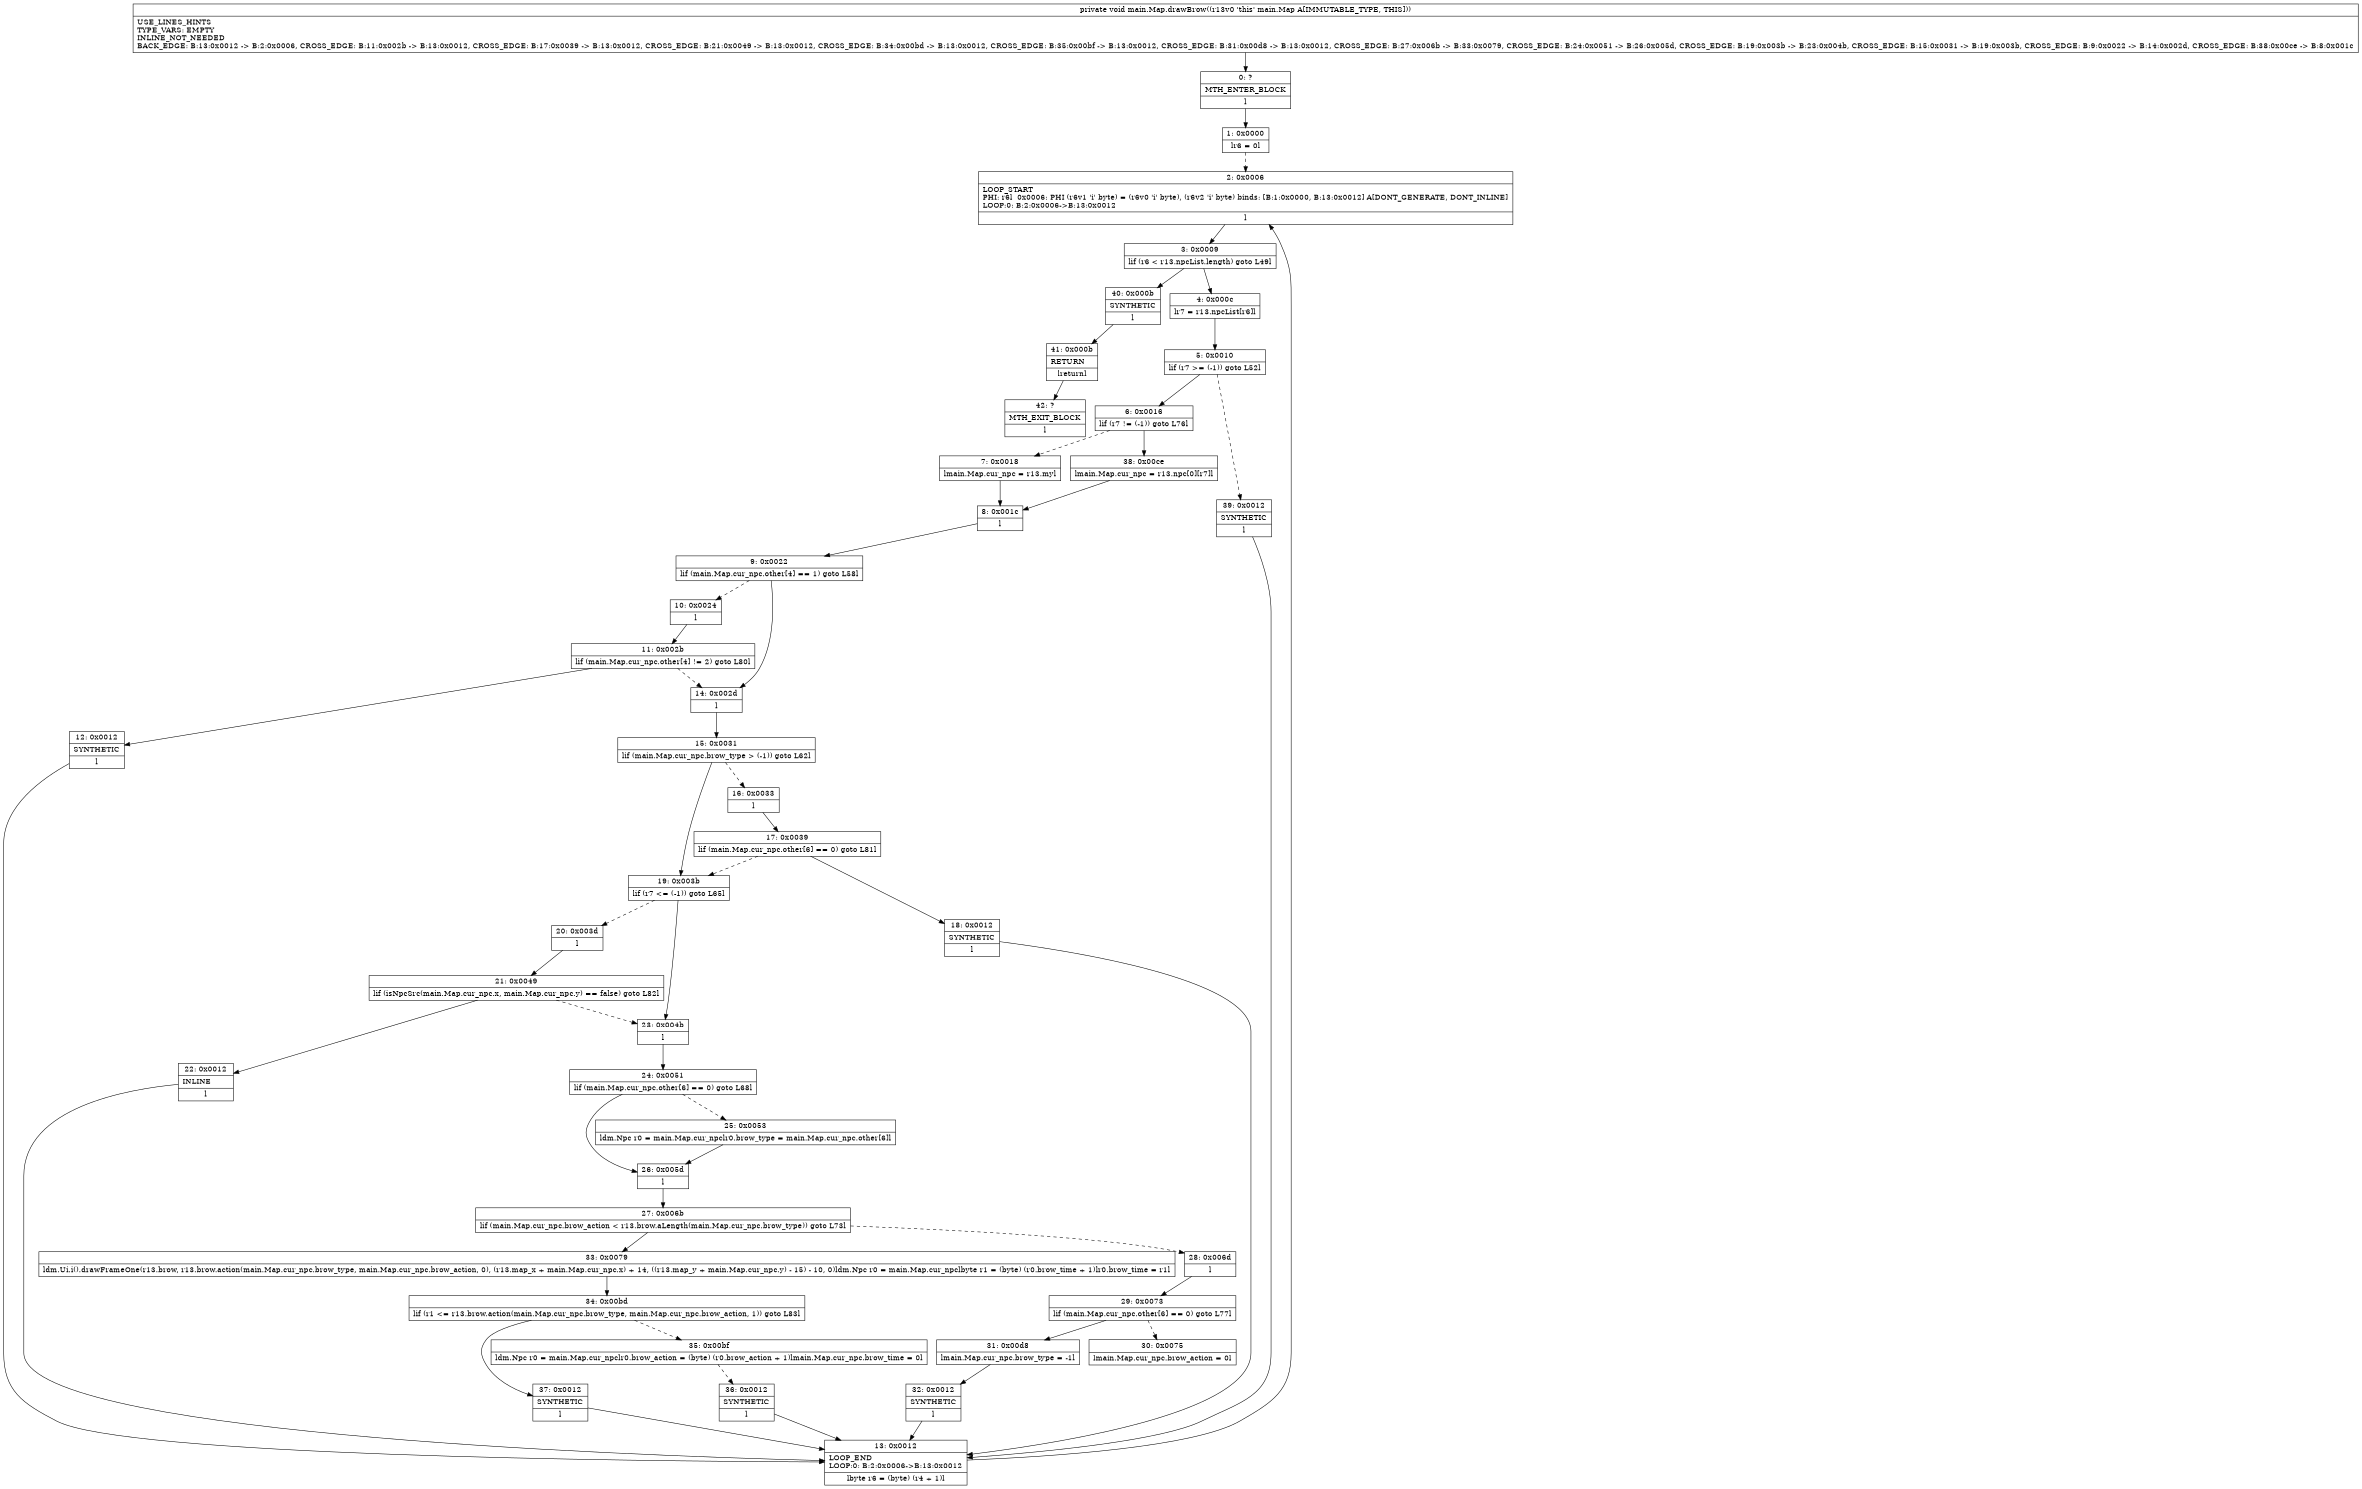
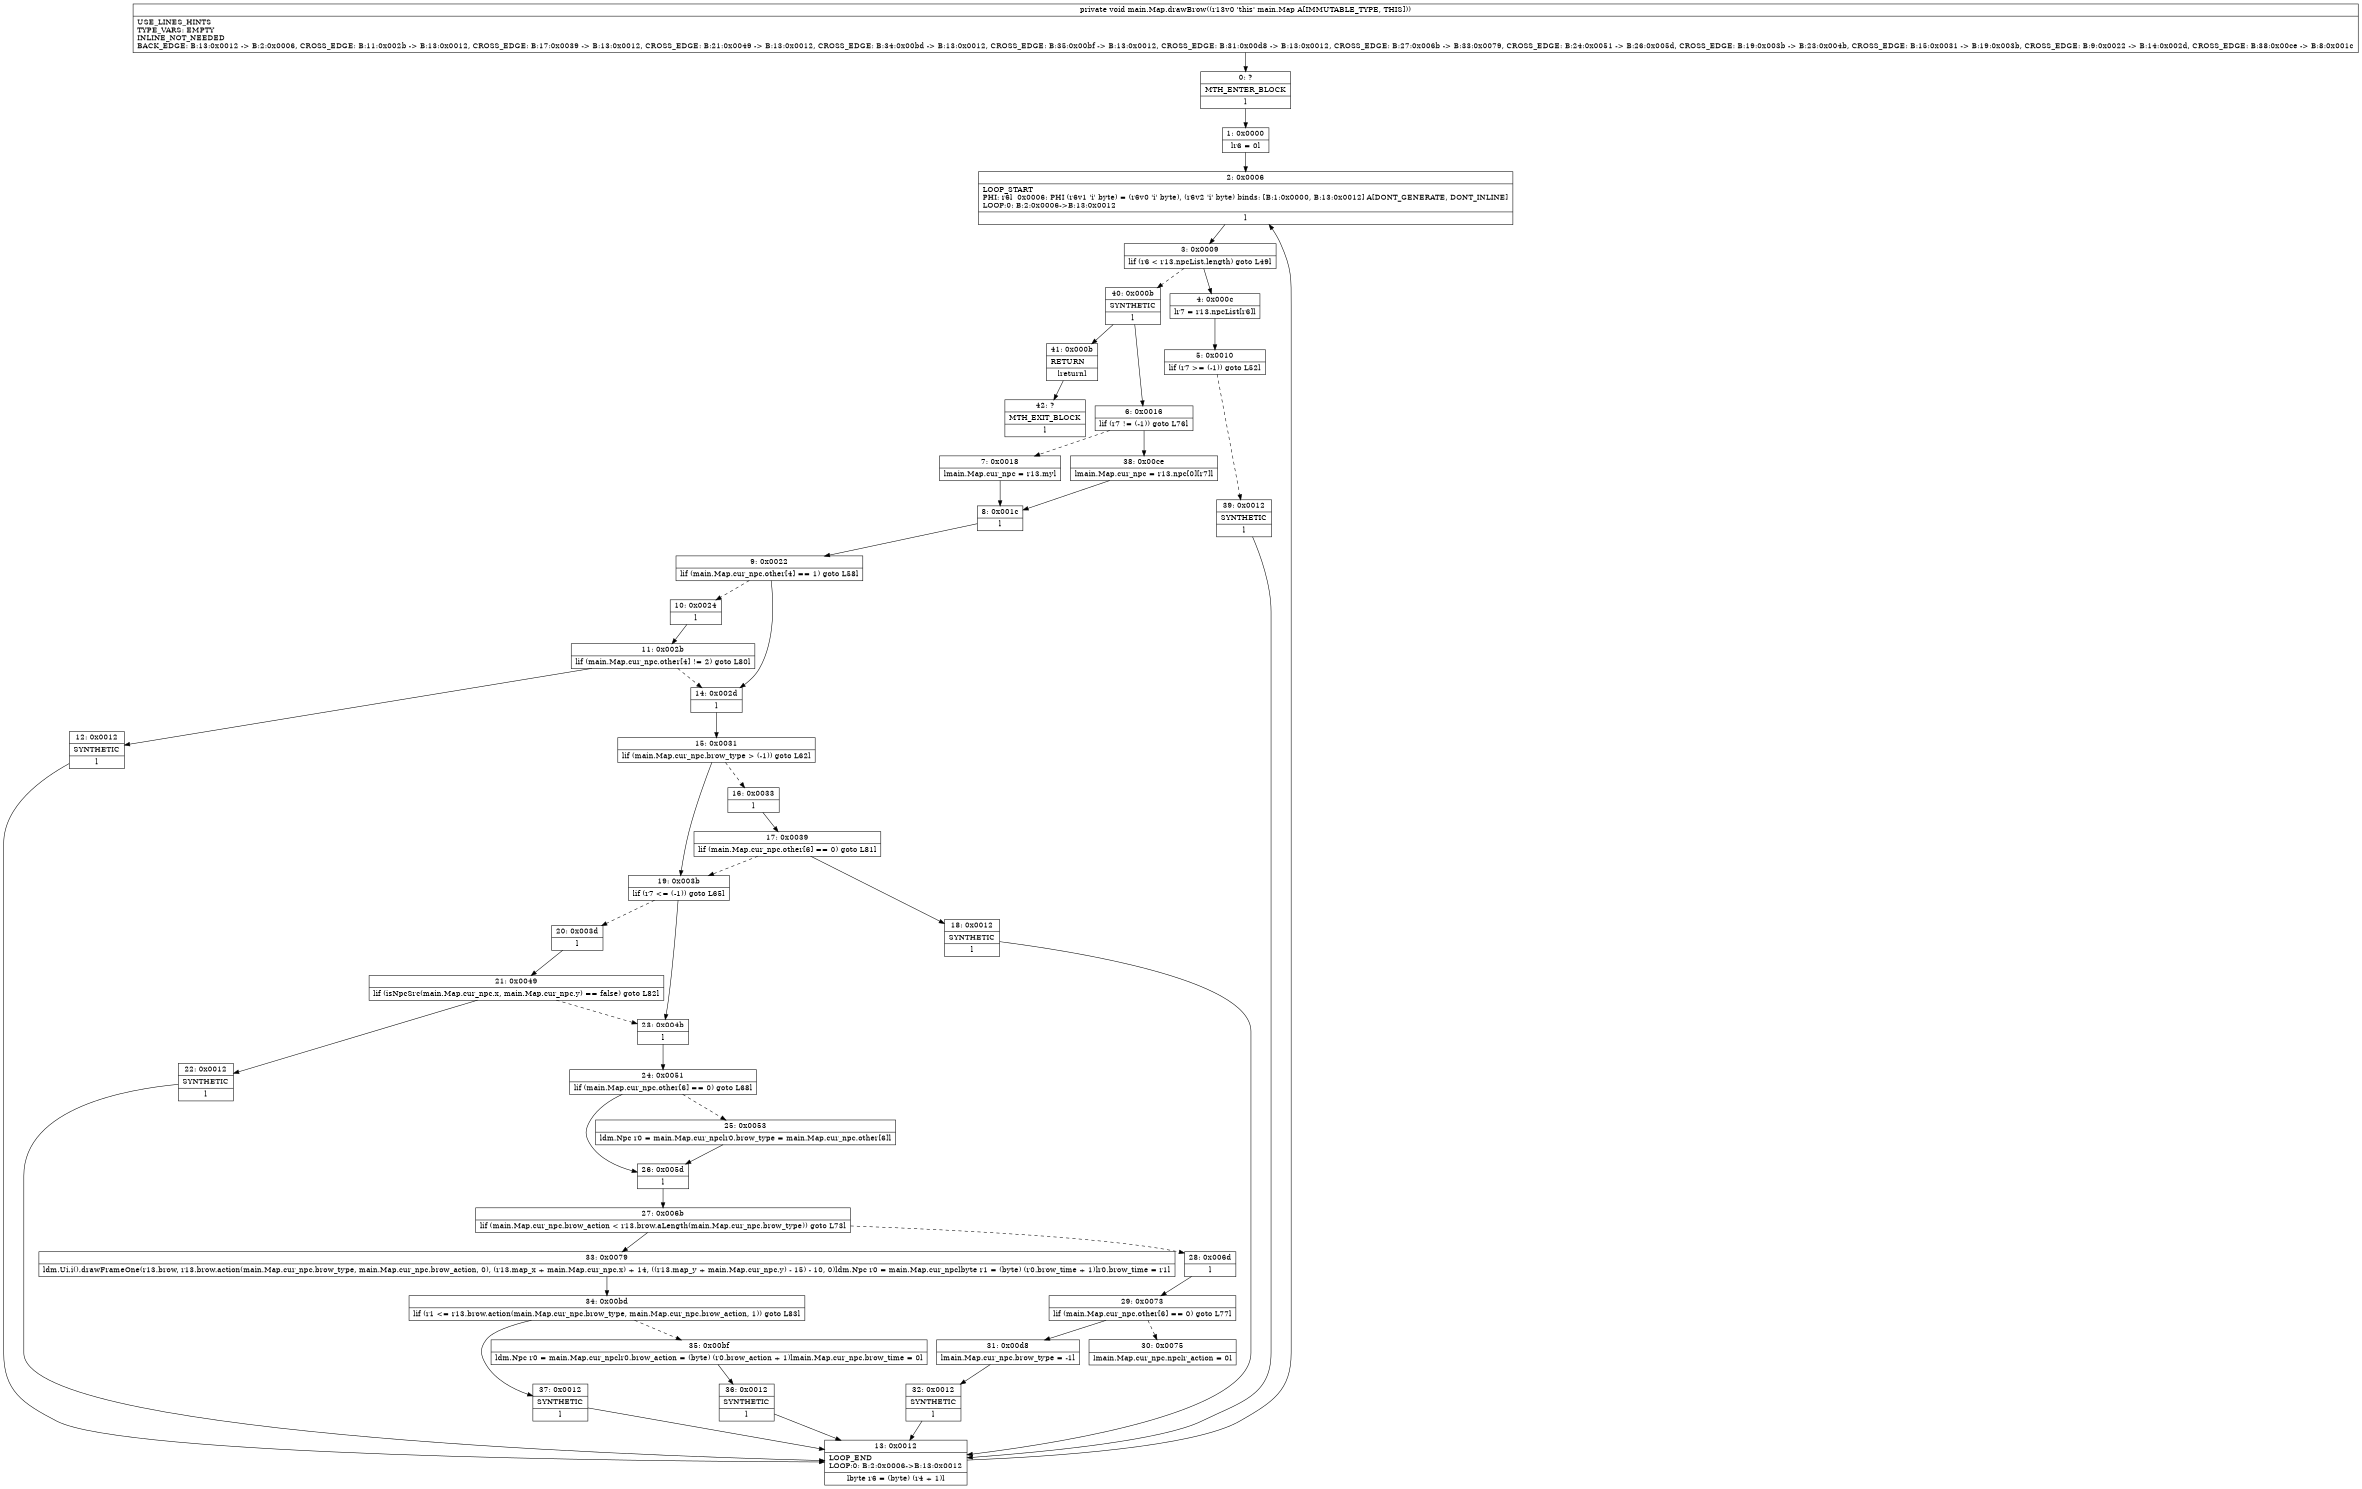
edge "1: 0x0000" -> "2: 0x0006": style dashed -> solid
edge "3: 0x0009" -> "40: 0x000b": style solid -> dashed
edge "5: 0x0010" -> "6: 0x0016": now "40: 0x000b" -> "6: 0x0016"
node "22: 0x0012": text "INLINE" -> "SYNTHETIC"
node "30: 0x0075": text "lmain.Map.cur_npc.brow_action = 0l" -> "lmain.Map.cur_npc.npclr_action = 0l"
edge "35: 0x00bf" -> "36: 0x0012": style dashed -> solid
